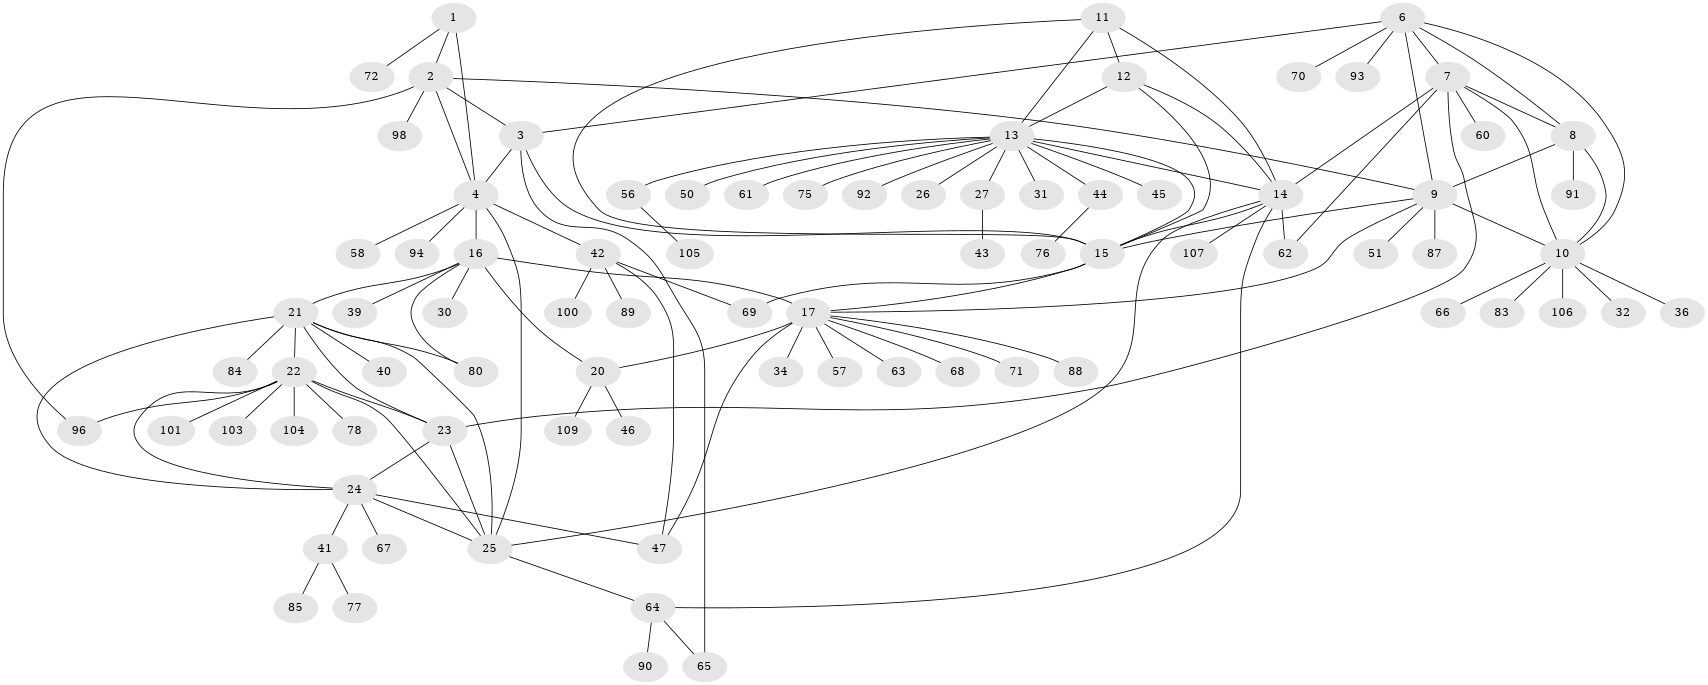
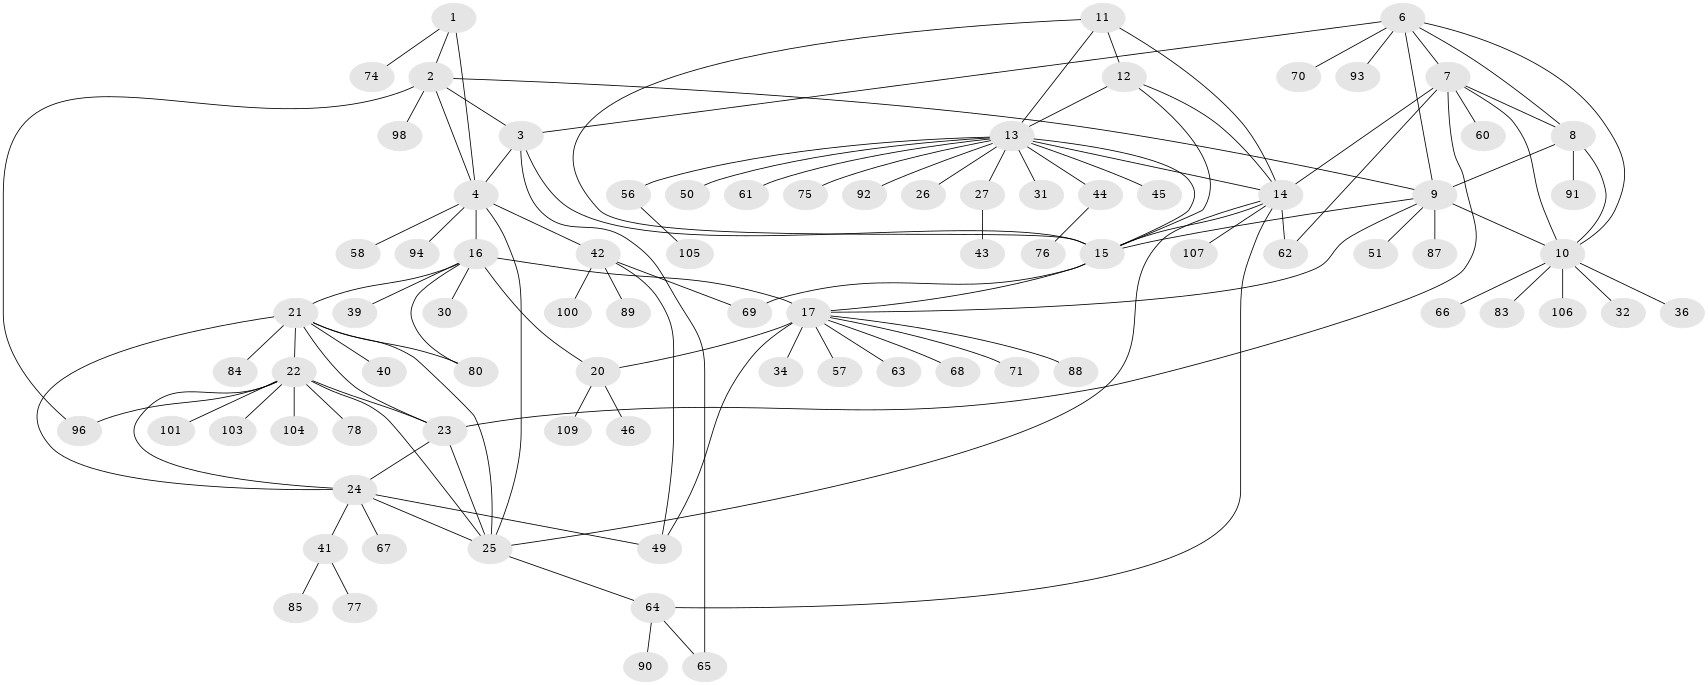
node "72": label "72" -> "74"
node "47": label "47" -> "49"
